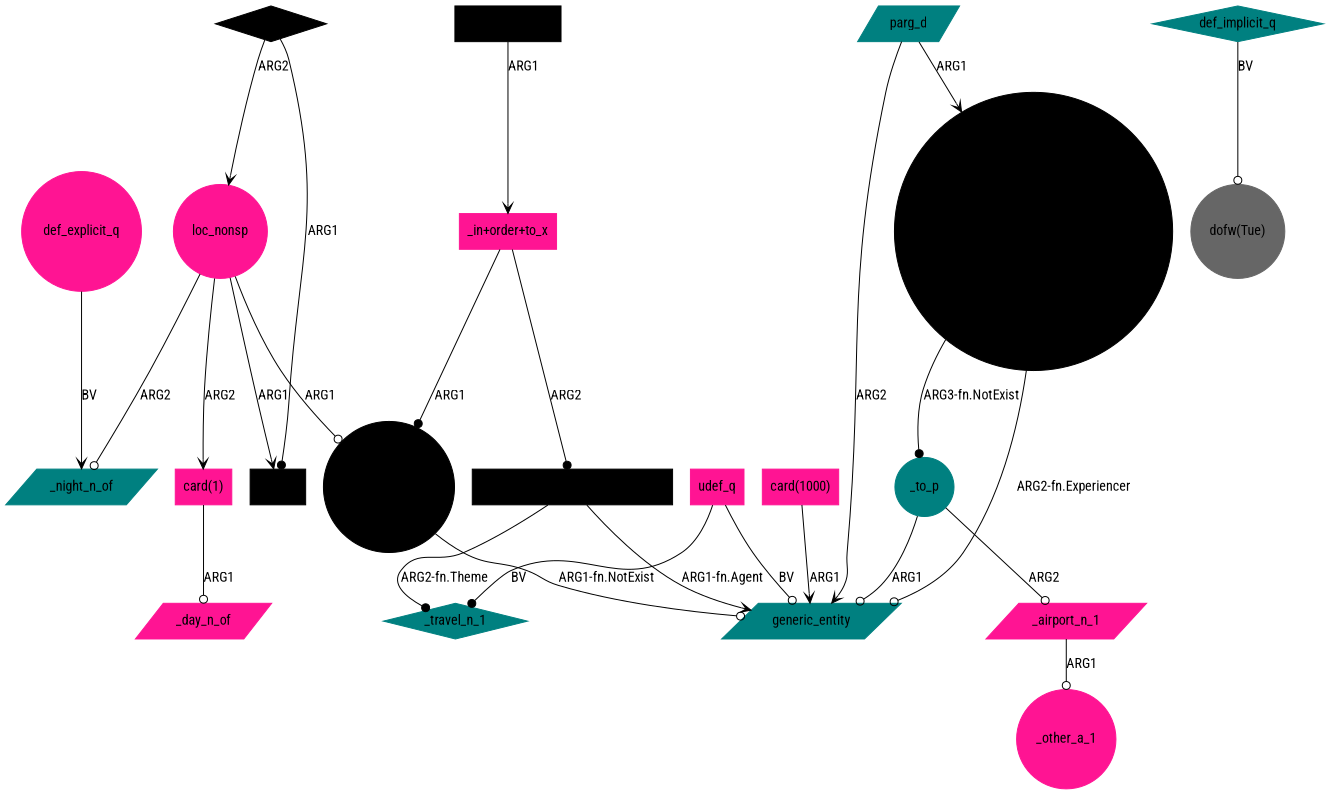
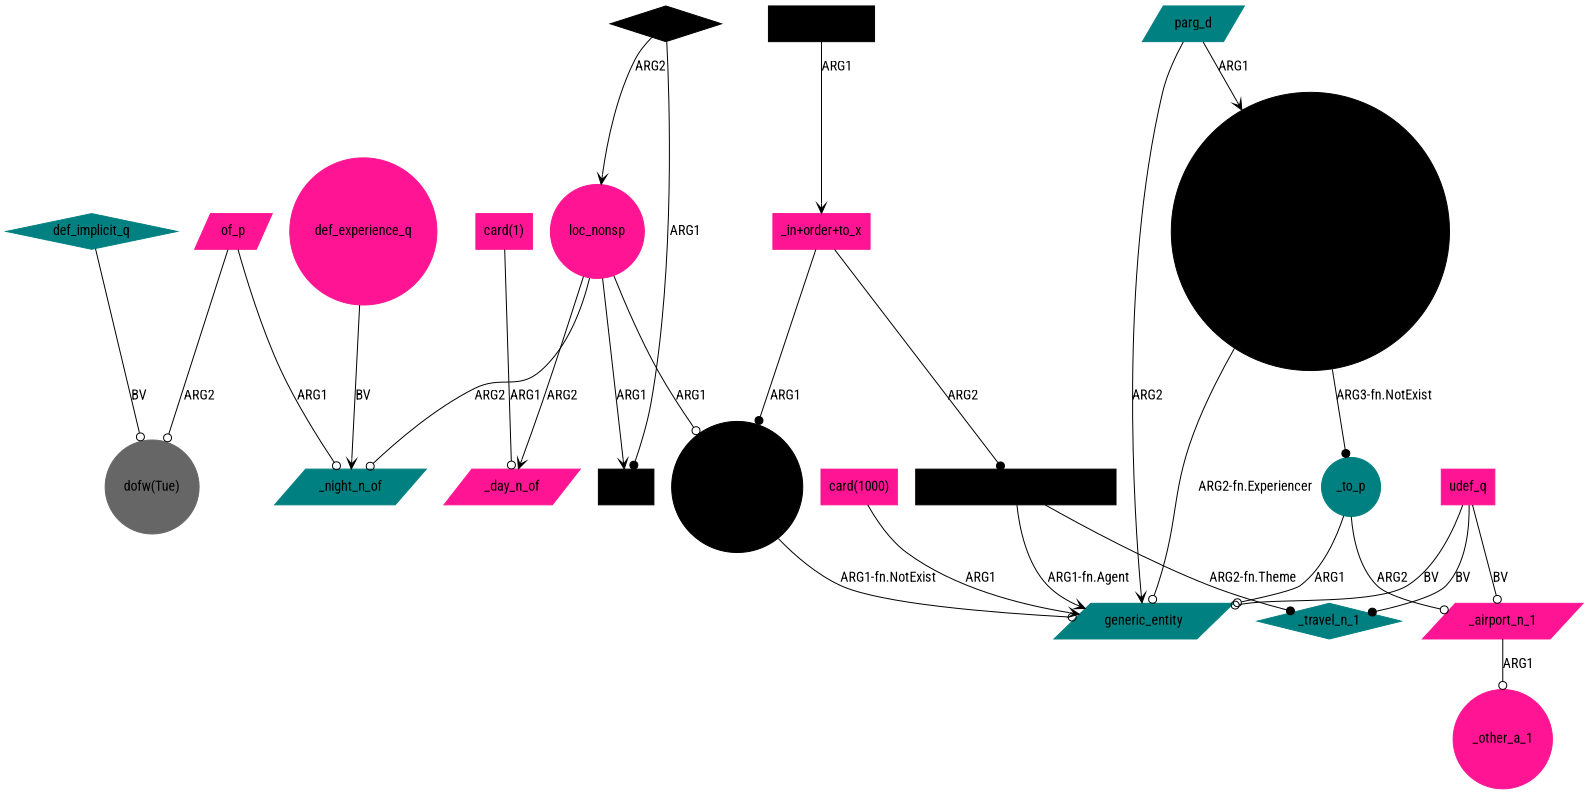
node "def_explicit_q": label "def_explicit_q" -> "def_experience_q"
node "of_p": added
edge "loc_nonsp" -> "card(1)": now "loc_nonsp" -> "_day_n_of"
edge "udef_q" -> "_airport_n_1": added, label "BV"
